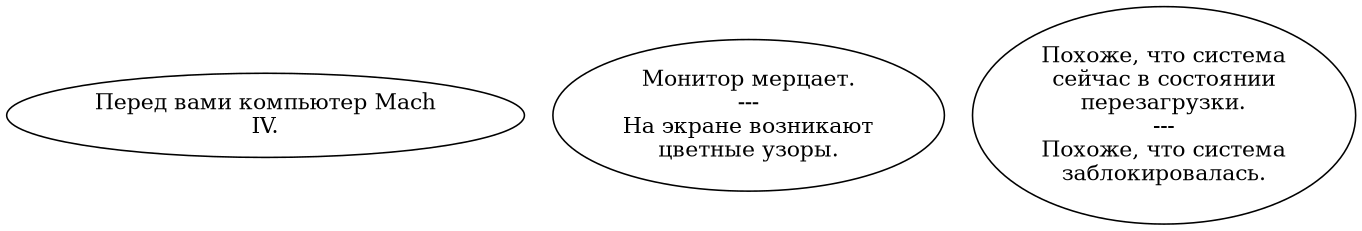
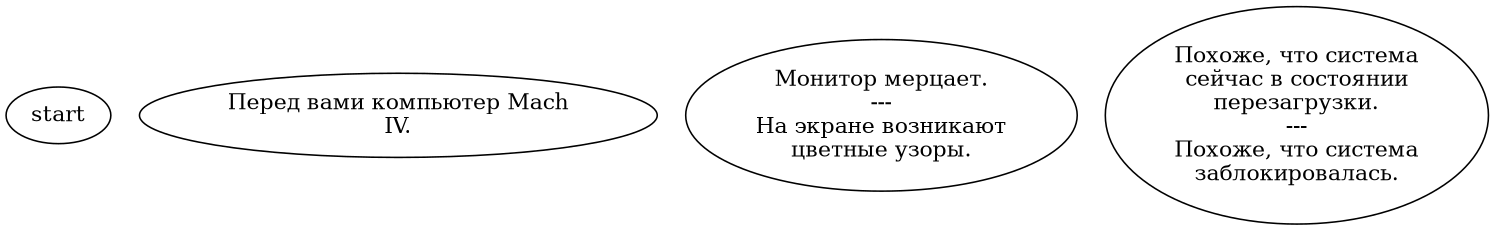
node "start": added
